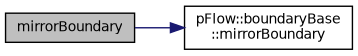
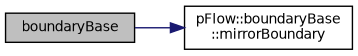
node "mirrorBoundary": label "mirrorBoundary" -> "boundaryBase"
